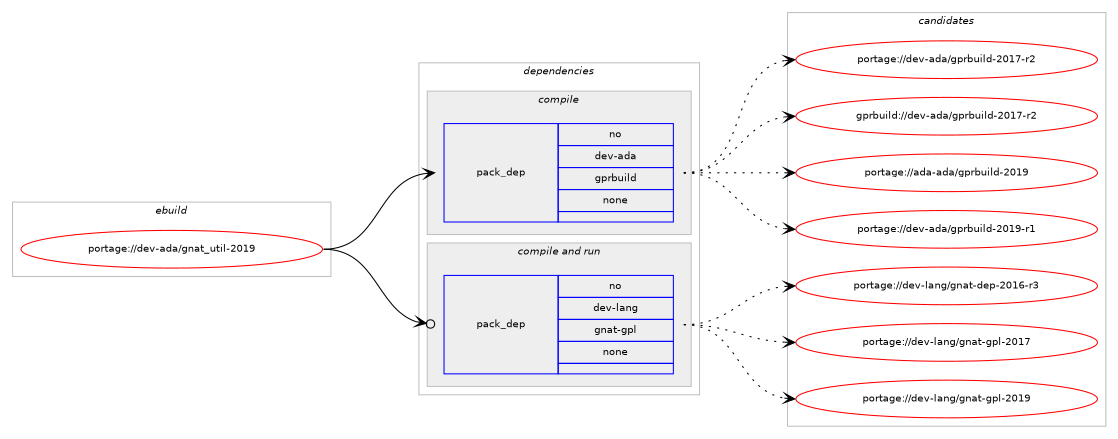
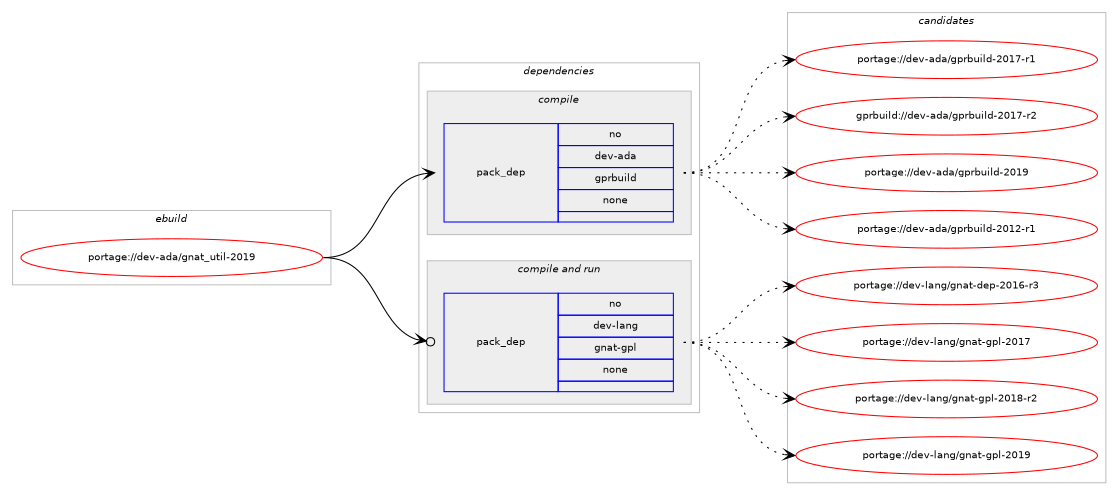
node "portage://dev-ada/gprbuild-2017-r2": label "portage://dev-ada/gprbuild-2017-r2" -> "portage://dev-ada/gprbuild-2017-r1"
node "portage://ada-ada/gprbuild-2019": label "portage://ada-ada/gprbuild-2019" -> "portage://dev-ada/gprbuild-2019"
node "portage://dev-ada/gprbuild-2019-r1": label "portage://dev-ada/gprbuild-2019-r1" -> "portage://dev-ada/gprbuild-2012-r1"
node "portage://dev-lang/gnat-gpl-2018-r2": added
